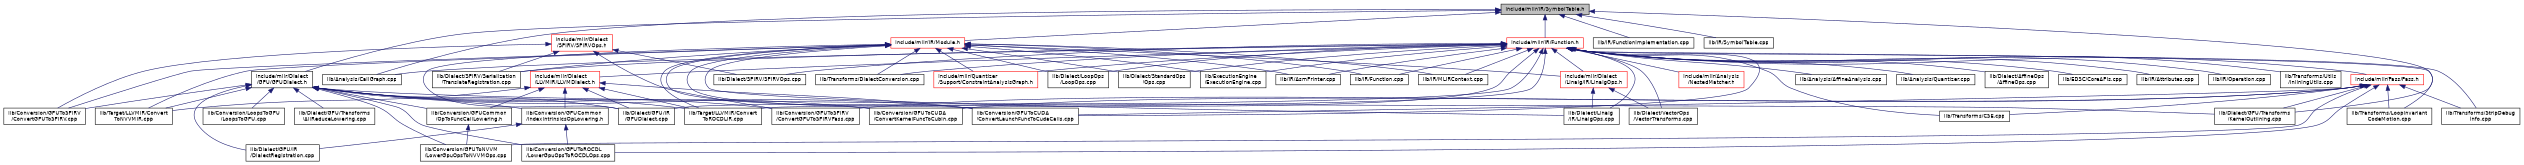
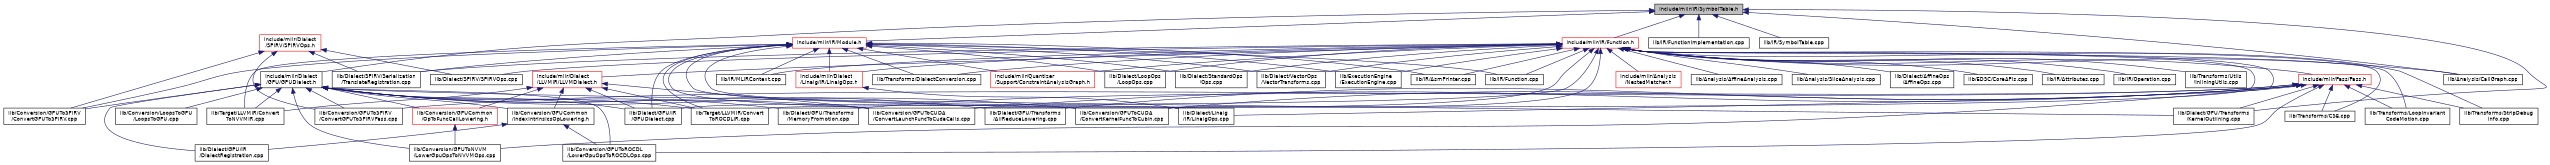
node "lib/Analysis/Quantizer.cpp": label "lib/Analysis/Quantizer.cpp" -> "lib/Analysis/SliceAnalysis.cpp"
edge "lib/Dialect/GPU/Transforms /AllReduceLowering.cpp" -> "include/mlir/Pass/Pass.h": added
edge "lib/Dialect/VectorOps /VectorTransforms.cpp" -> "include/mlir/Dialect /Linalg/IR/LinalgOps.h": now "lib/Dialect/VectorOps /VectorTransforms.cpp" -> "include/mlir/IR/Module.h"
node "lib/Conversion/GPUCommon /OpToFuncCallLowering.h": color black -> red
node "lib/Dialect/GPU/Transforms /MemoryPromotion.cpp": added
